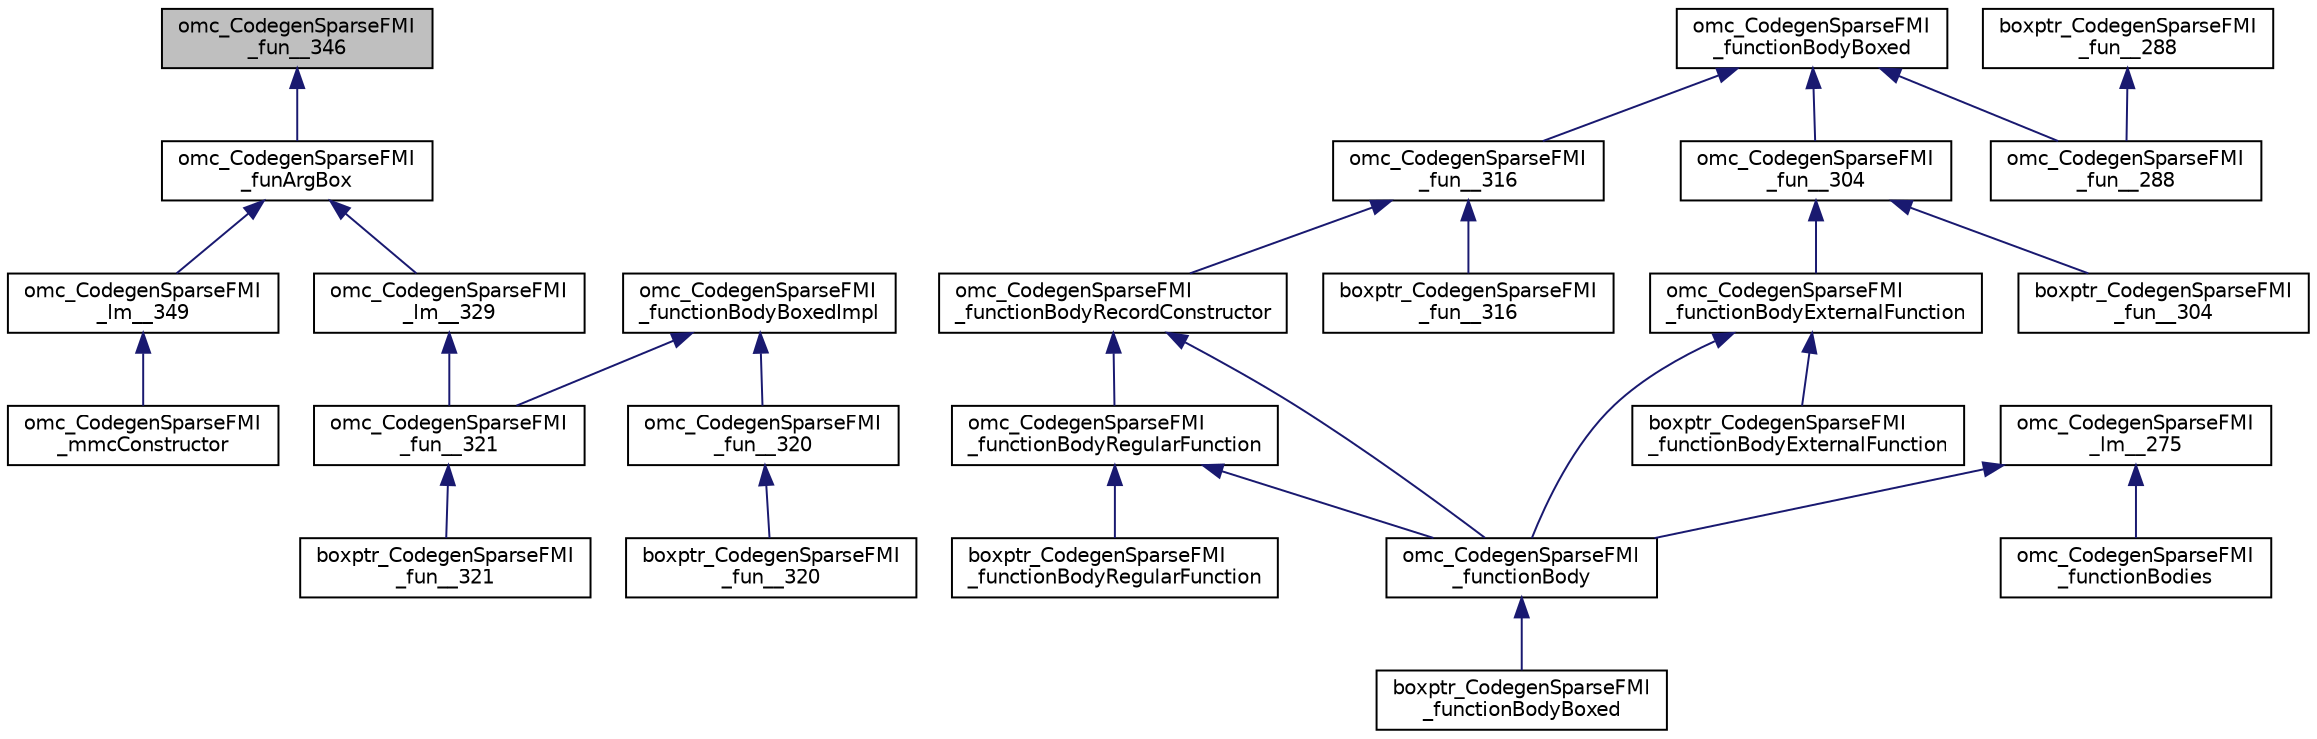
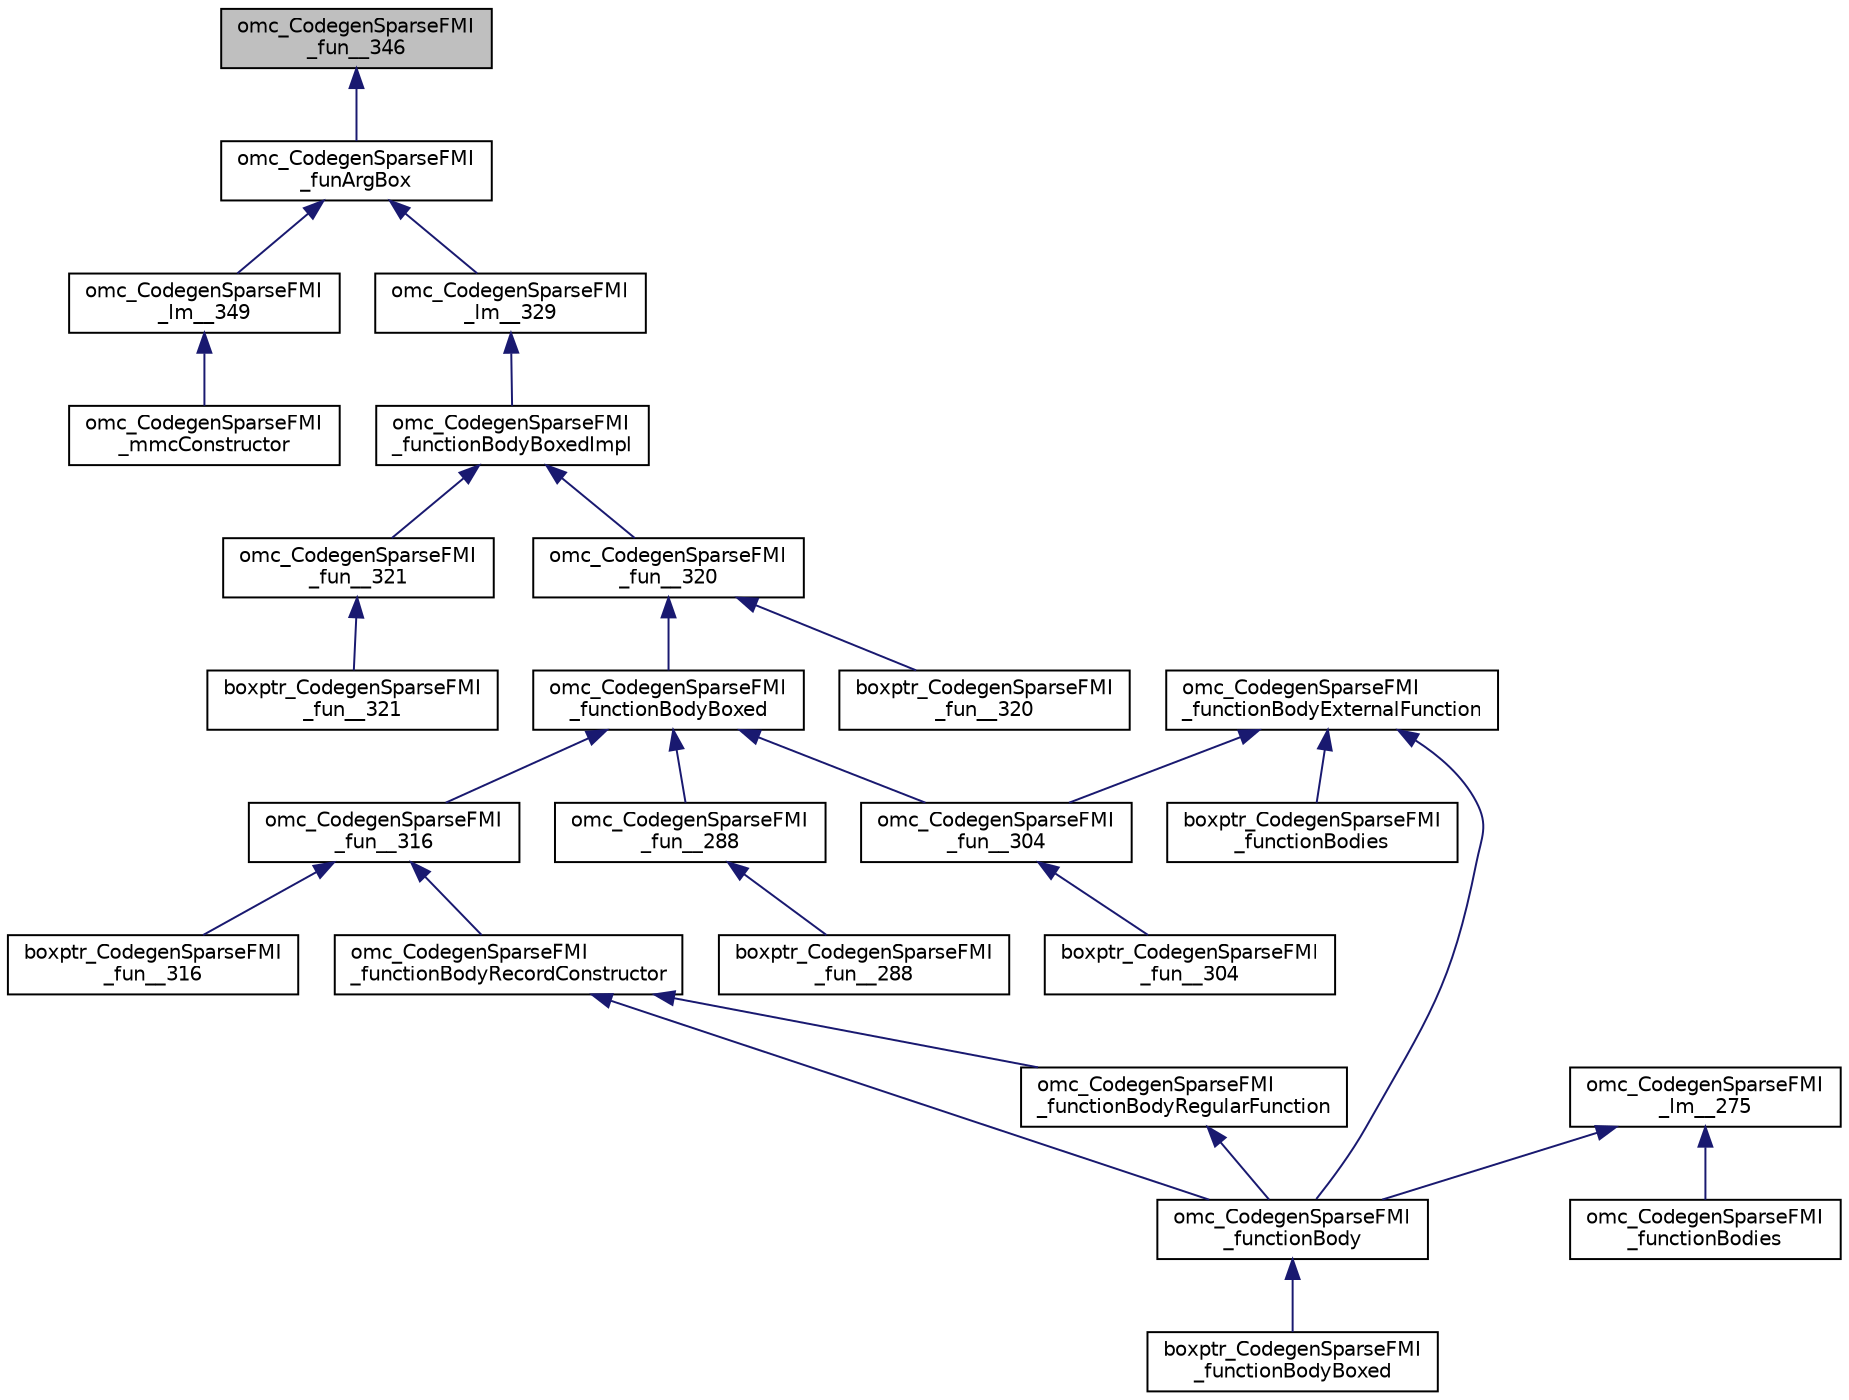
edge "omc_CodegenSparseFMI _fun__288" -> "boxptr_CodegenSparseFMI _fun__288": reversed
edge "omc_CodegenSparseFMI _functionBodyExternalFunction" -> "omc_CodegenSparseFMI _fun__304": reversed
edge "omc_CodegenSparseFMI _fun__321" -> "omc_CodegenSparseFMI _lm__329": now "omc_CodegenSparseFMI _functionBodyBoxedImpl" -> "omc_CodegenSparseFMI _lm__329"
node "boxptr_CodegenSparseFMI _functionBodyExternalFunction": label "boxptr_CodegenSparseFMI _functionBodyExternalFunction" -> "boxptr_CodegenSparseFMI _functionBodies"
node "boxptr_CodegenSparseFMI _functionBodyRegularFunction": removed
edge "omc_CodegenSparseFMI _functionBodyBoxed" -> "omc_CodegenSparseFMI _fun__320": added
